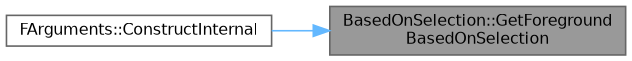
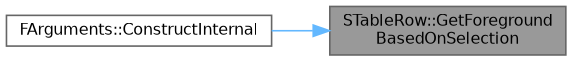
node "BasedOnSelection::GetForeground BasedOnSelection": label "BasedOnSelection::GetForeground BasedOnSelection" -> "STableRow::GetForeground BasedOnSelection"
